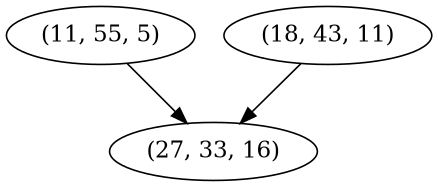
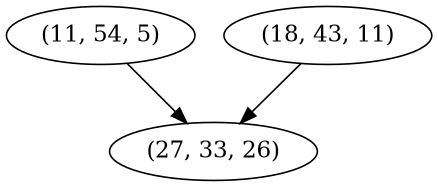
node "(11, 55, 5)": label "(11, 55, 5)" -> "(11, 54, 5)"
node "(27, 33, 16)": label "(27, 33, 16)" -> "(27, 33, 26)"
